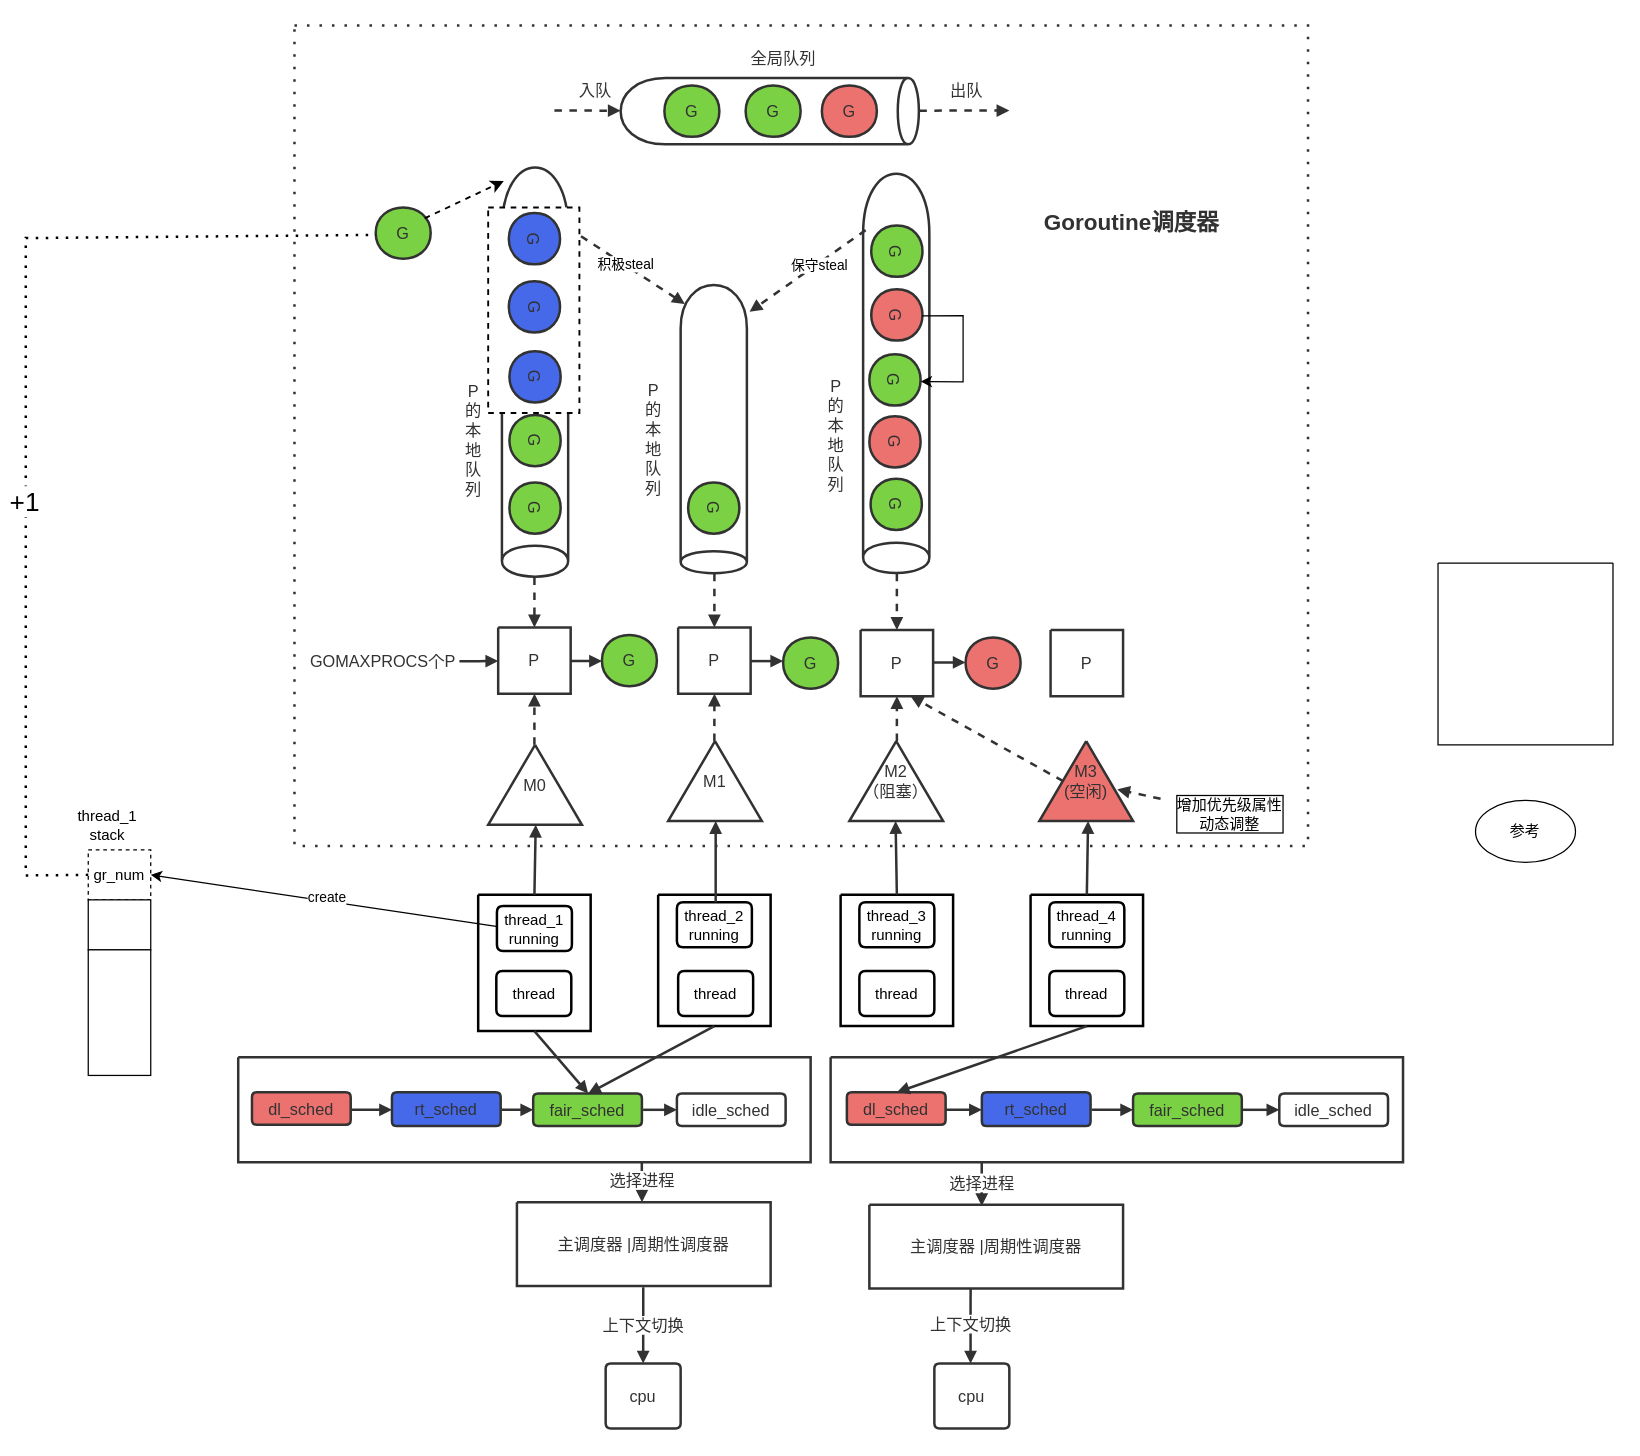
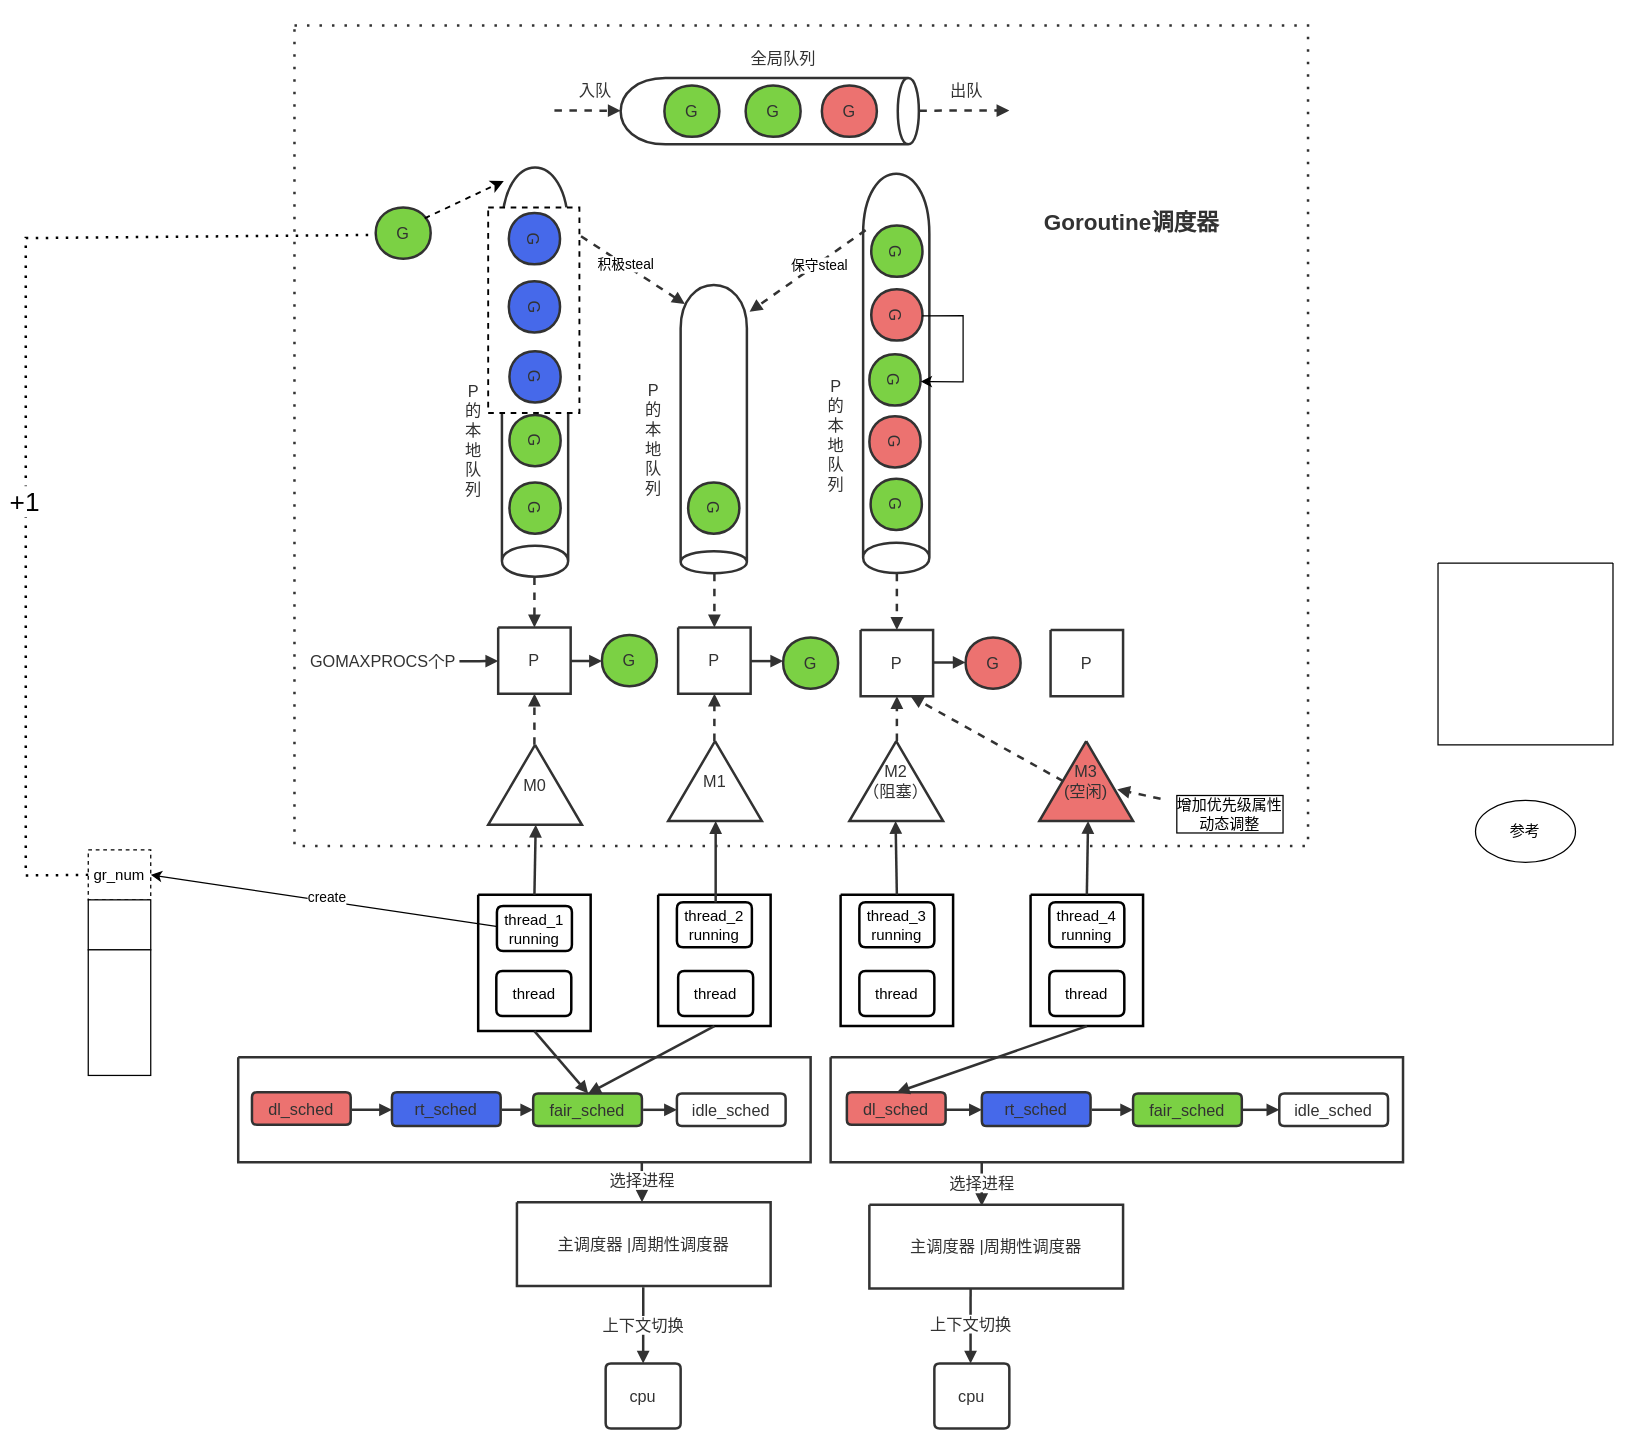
node "thread_1 stack": removed
